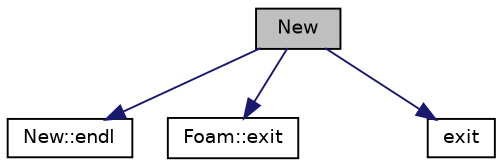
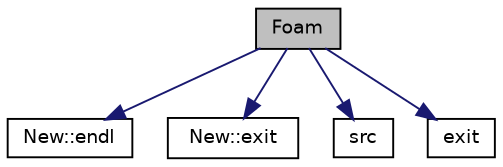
node "New": label "New" -> "Foam"
node "Foam::exit": label "Foam::exit" -> "New::exit"
node "src": added
